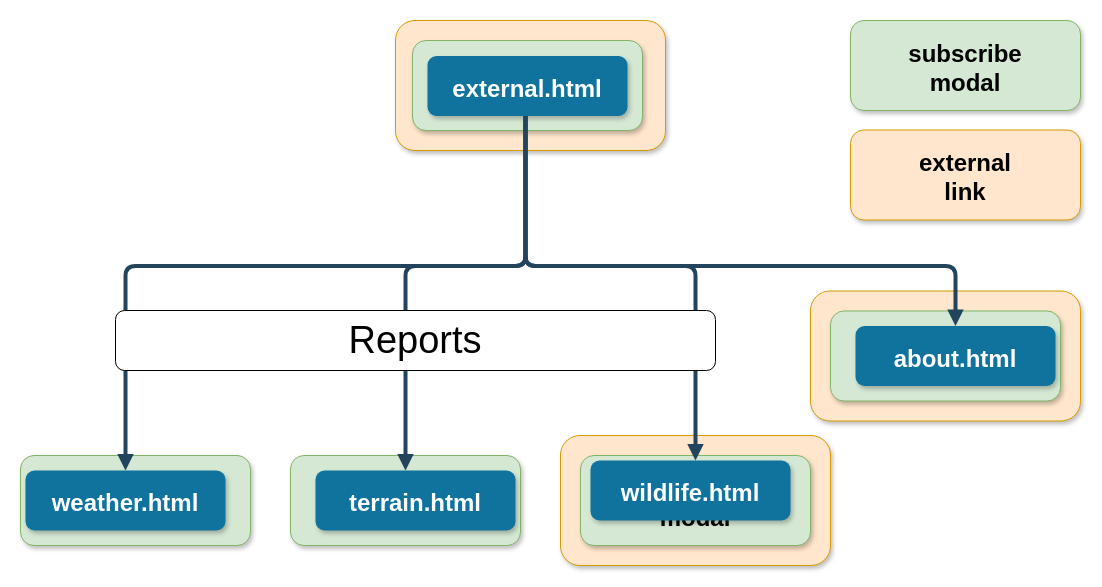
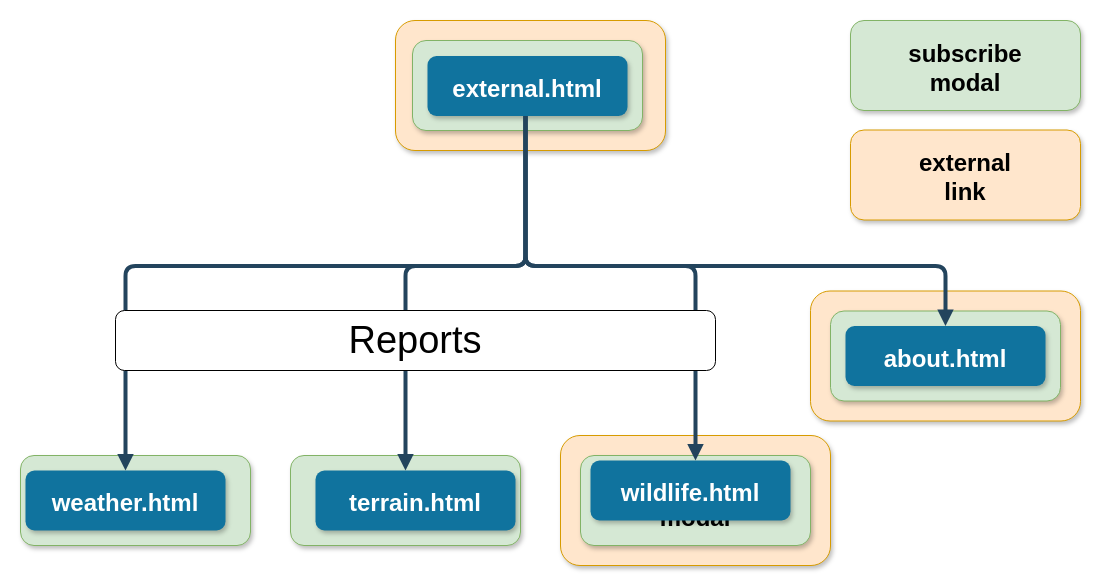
node "about.html": moved (956, 356) -> (946, 356)
